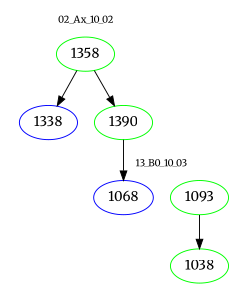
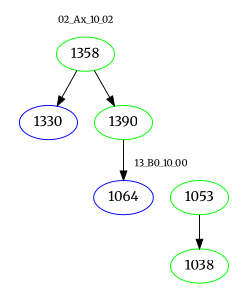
node "1338": label "1338" -> "1330"
cluster "13_B0_10_03": label "13_B0_10_03" -> "13_B0_10_00"
node "1068": label "1068" -> "1064"
node "1093": label "1093" -> "1053"
